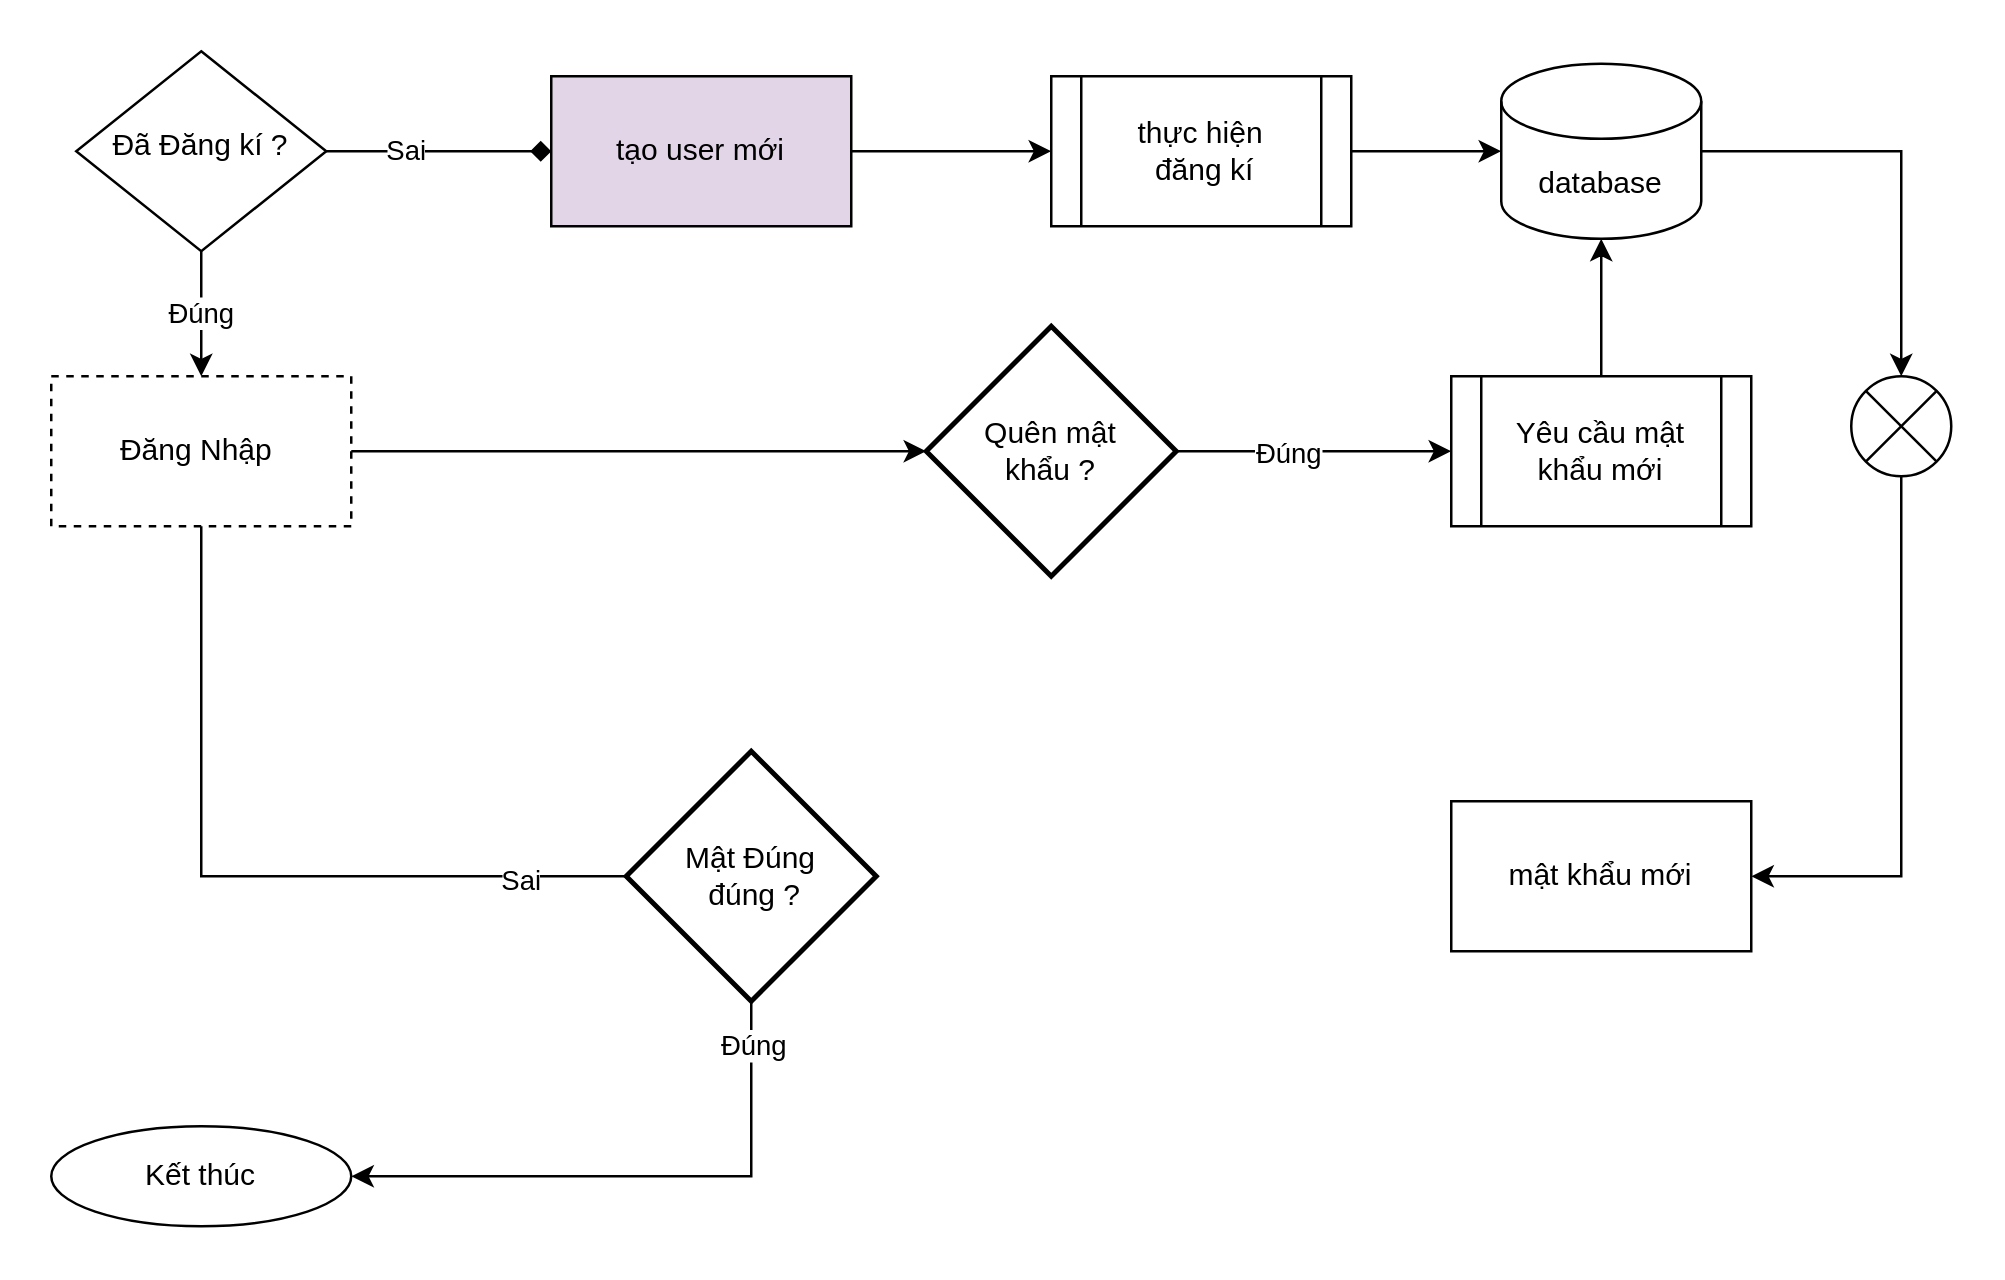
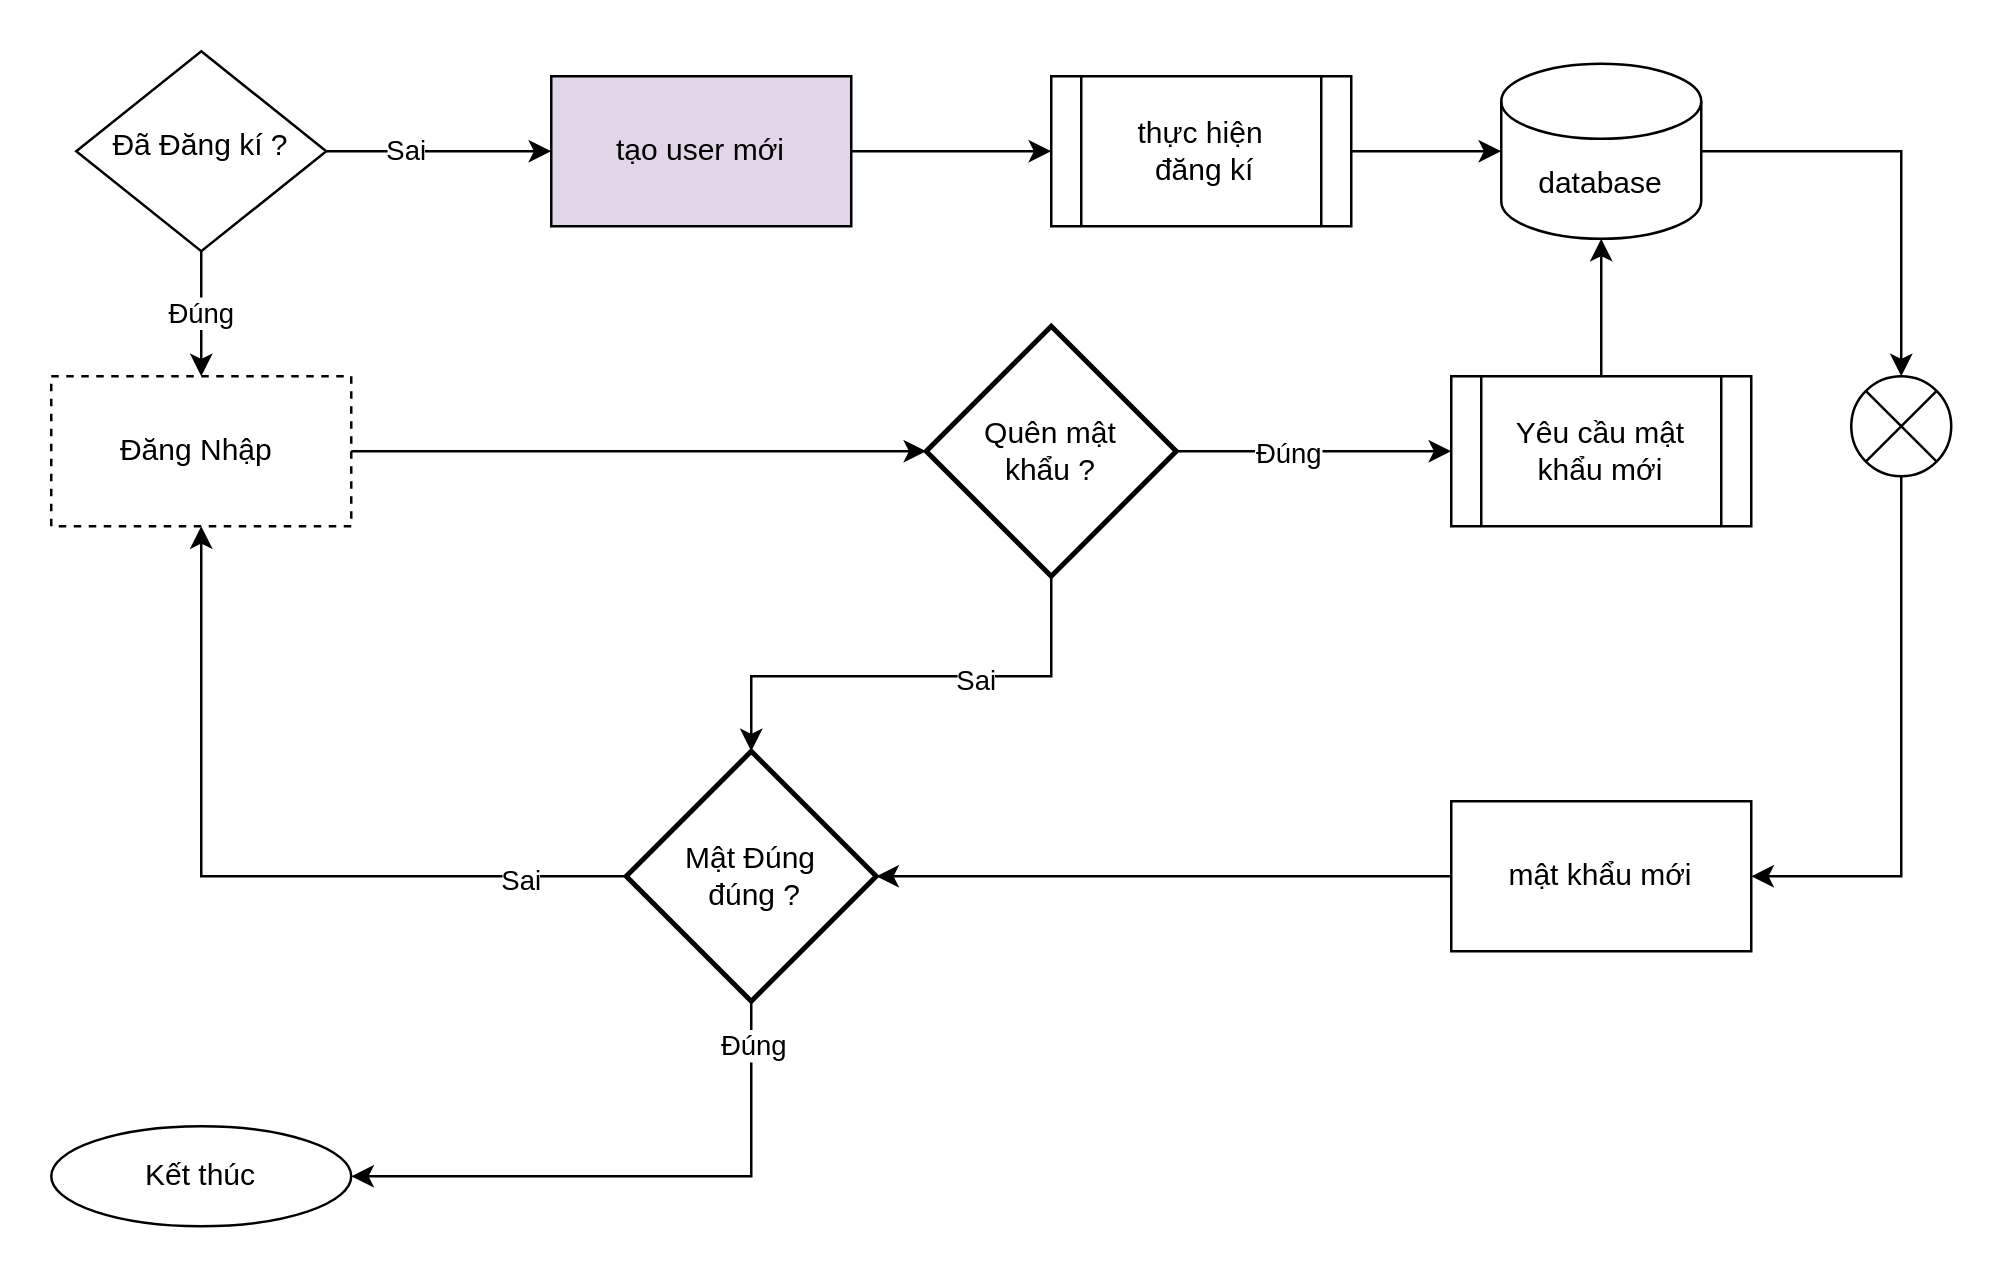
edge "Đã Đăng kí ?" -> "tạo user mới": arrowhead diamond -> classic
edge "Đăng Nhập" -- "Mật Đúng đúng ?": arrowhead none -> classic
edge "Quên mật khẩu ?" -> "Mật Đúng đúng ?": added, label "Sai"
edge "mật khẩu mới" -> "Mật Đúng đúng ?": added
